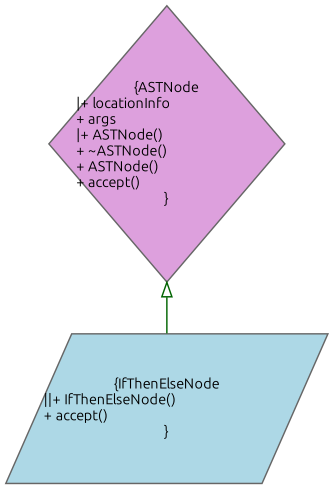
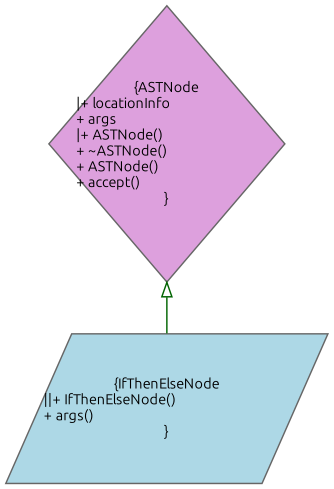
node "{IfThenElseNode ||+ IfThenElseNode() + accept() }": label "{IfThenElseNode ||+ IfThenElseNode() + accept() }" -> "{IfThenElseNode ||+ IfThenElseNode() + args() }"
